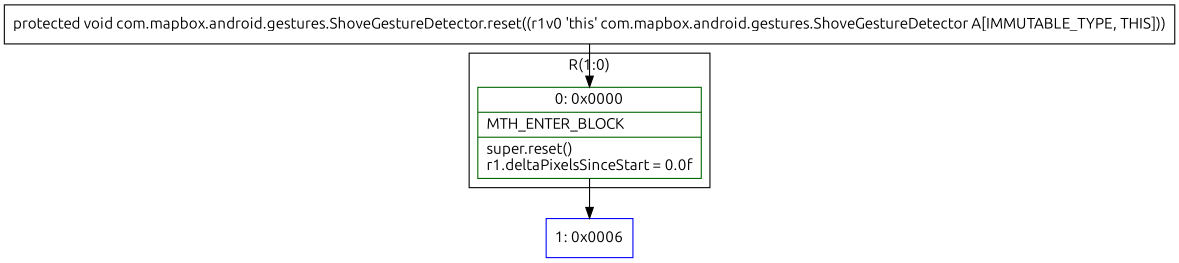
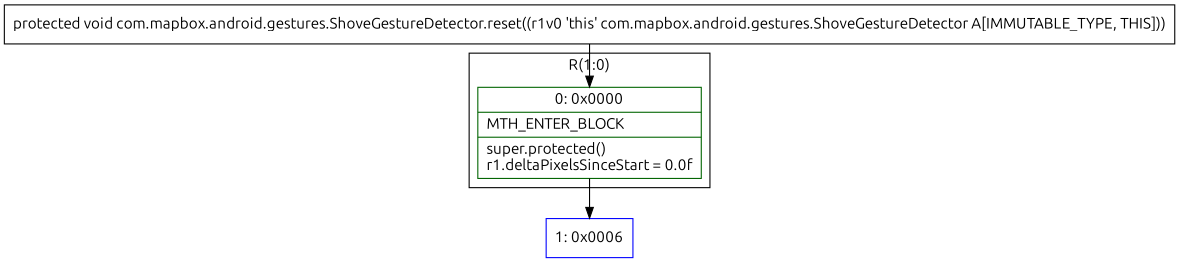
node "0: 0x0000": text "super.reset()" -> "super.protected()"
